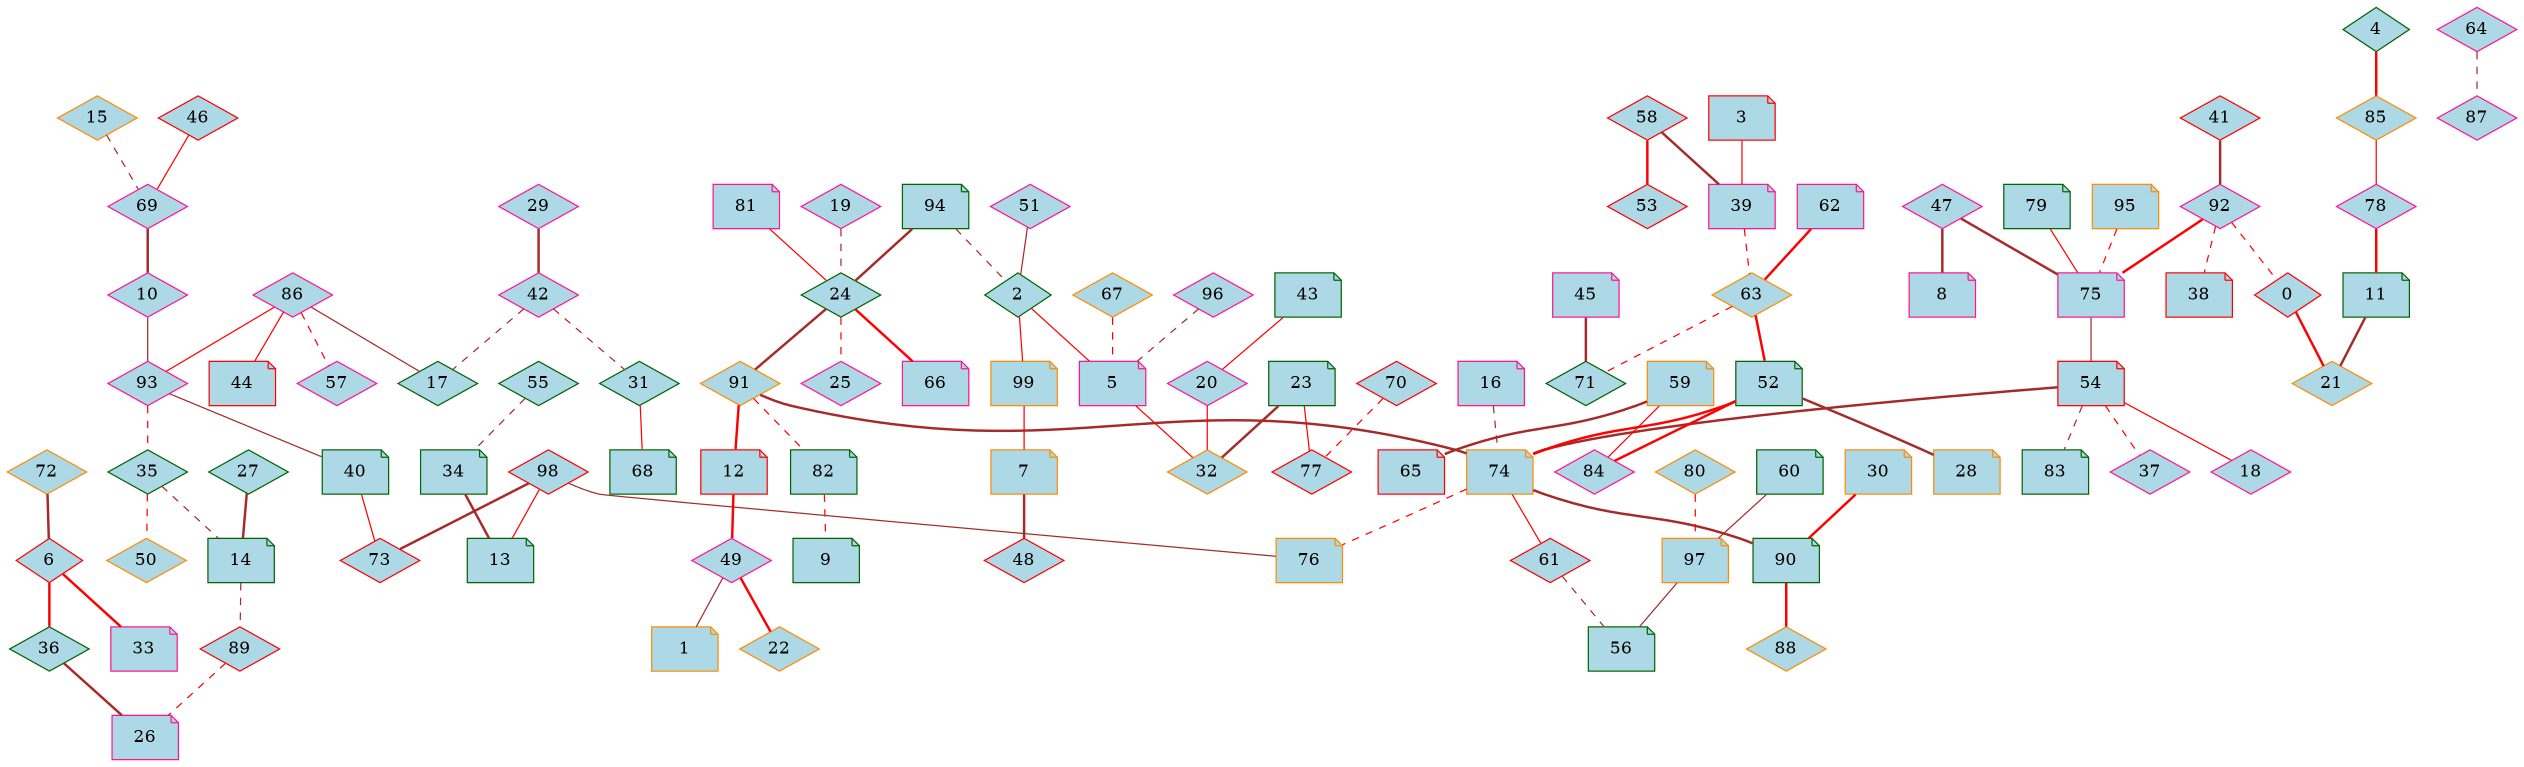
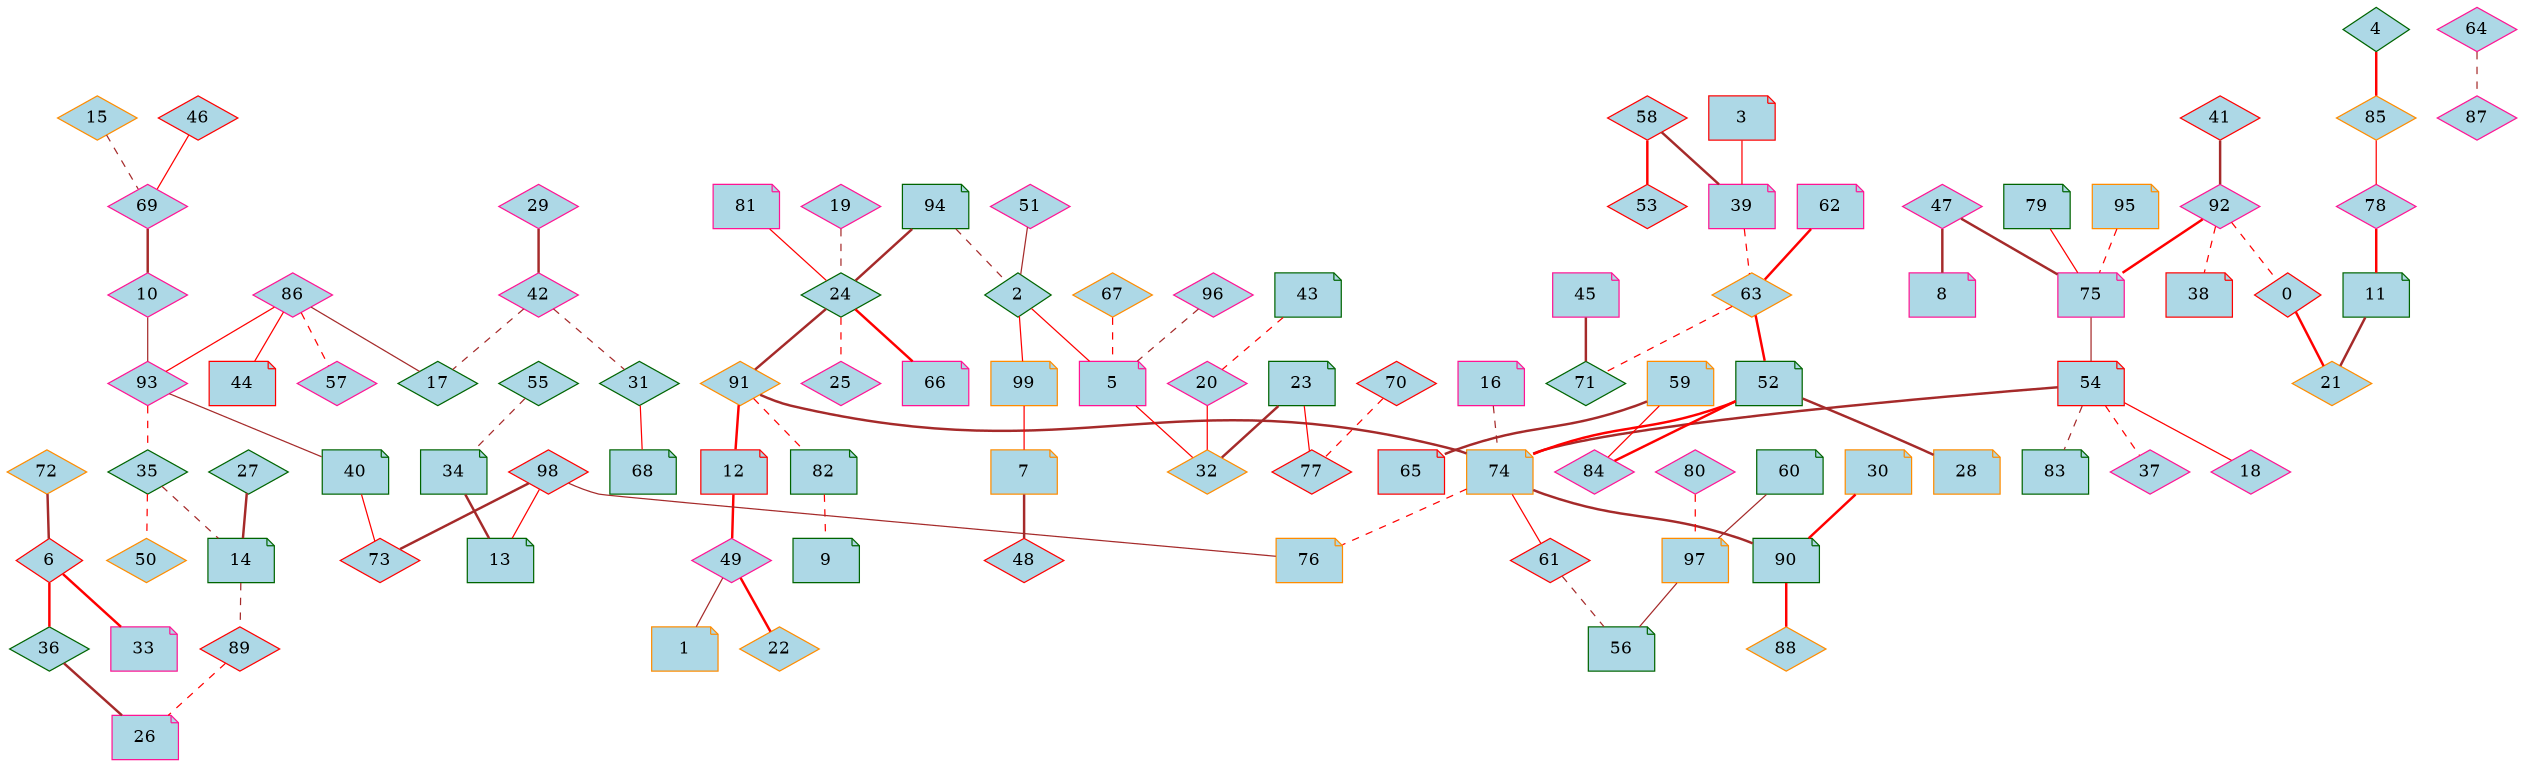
edge "43" -- "20": style solid -> dashed
node "80": color darkorange -> deeppink
